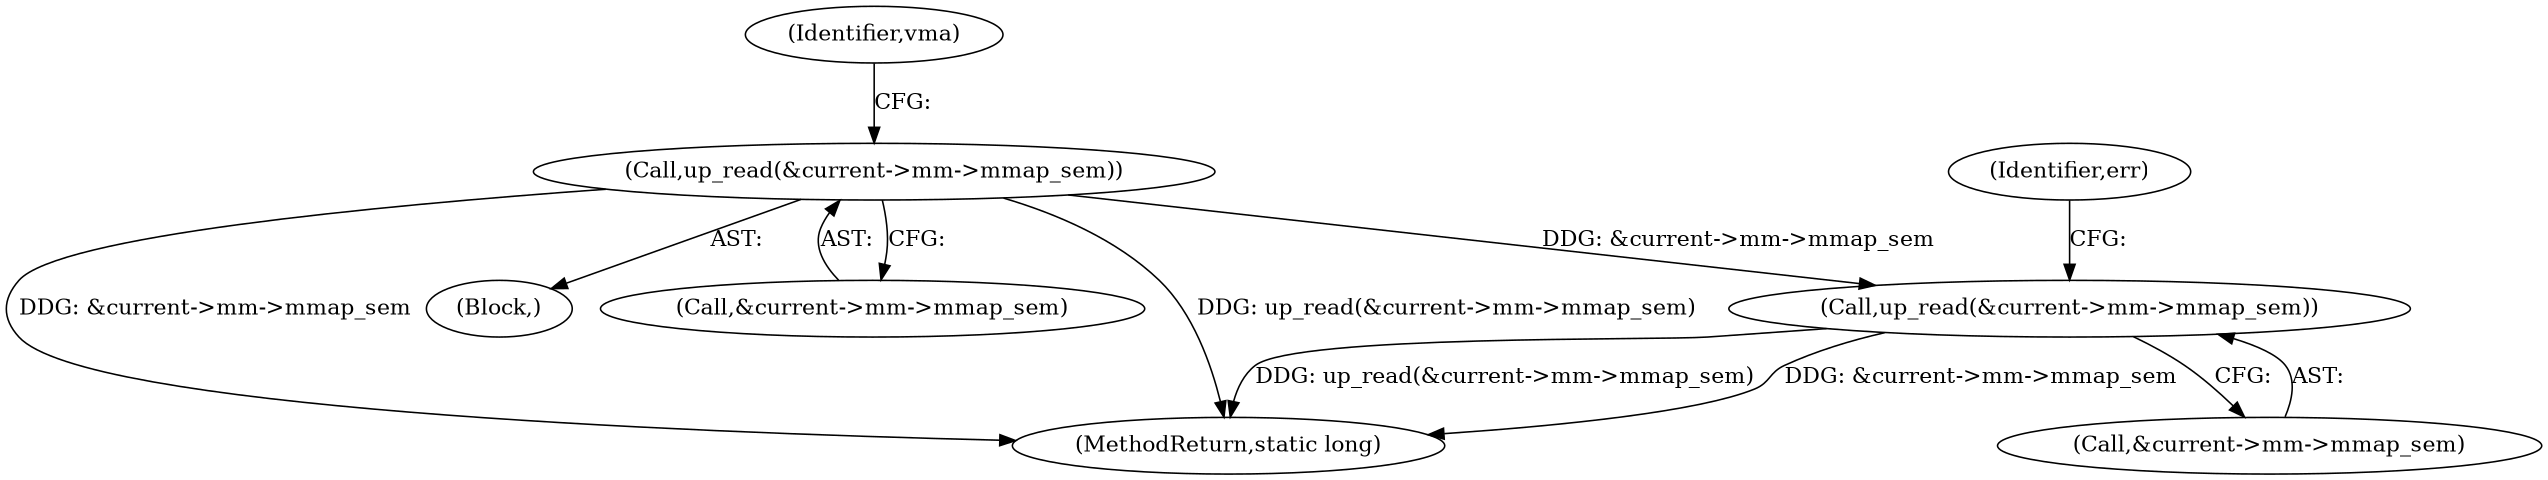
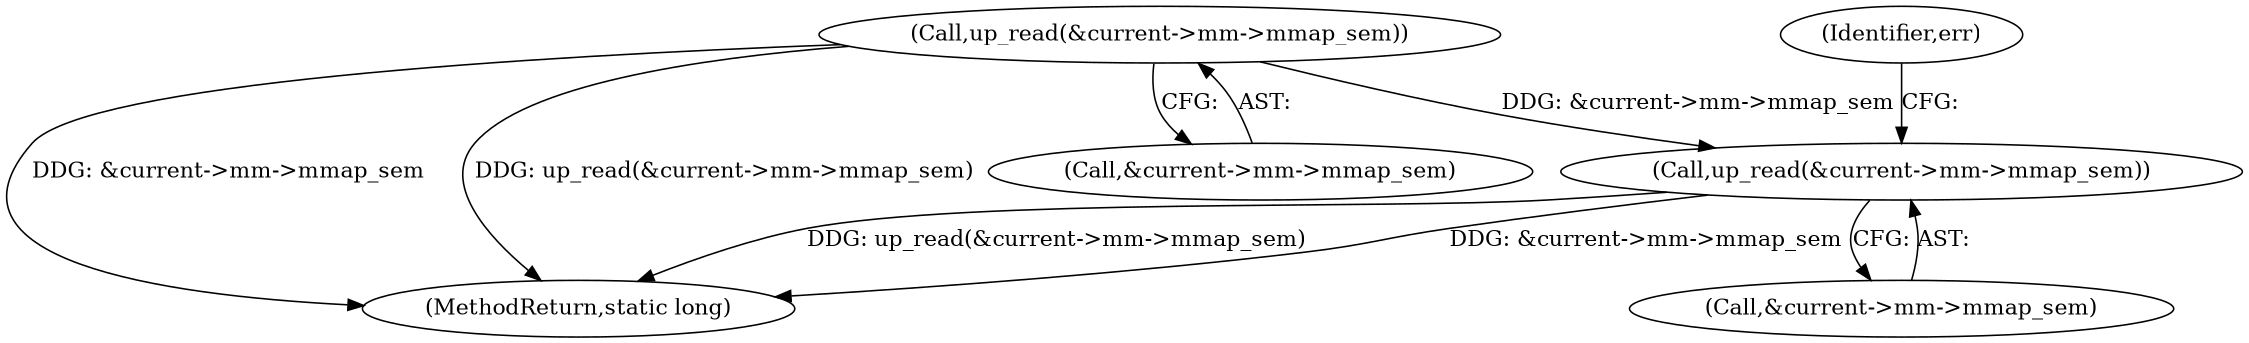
node "(Identifier,vma)": removed
node "(Block,)": removed
